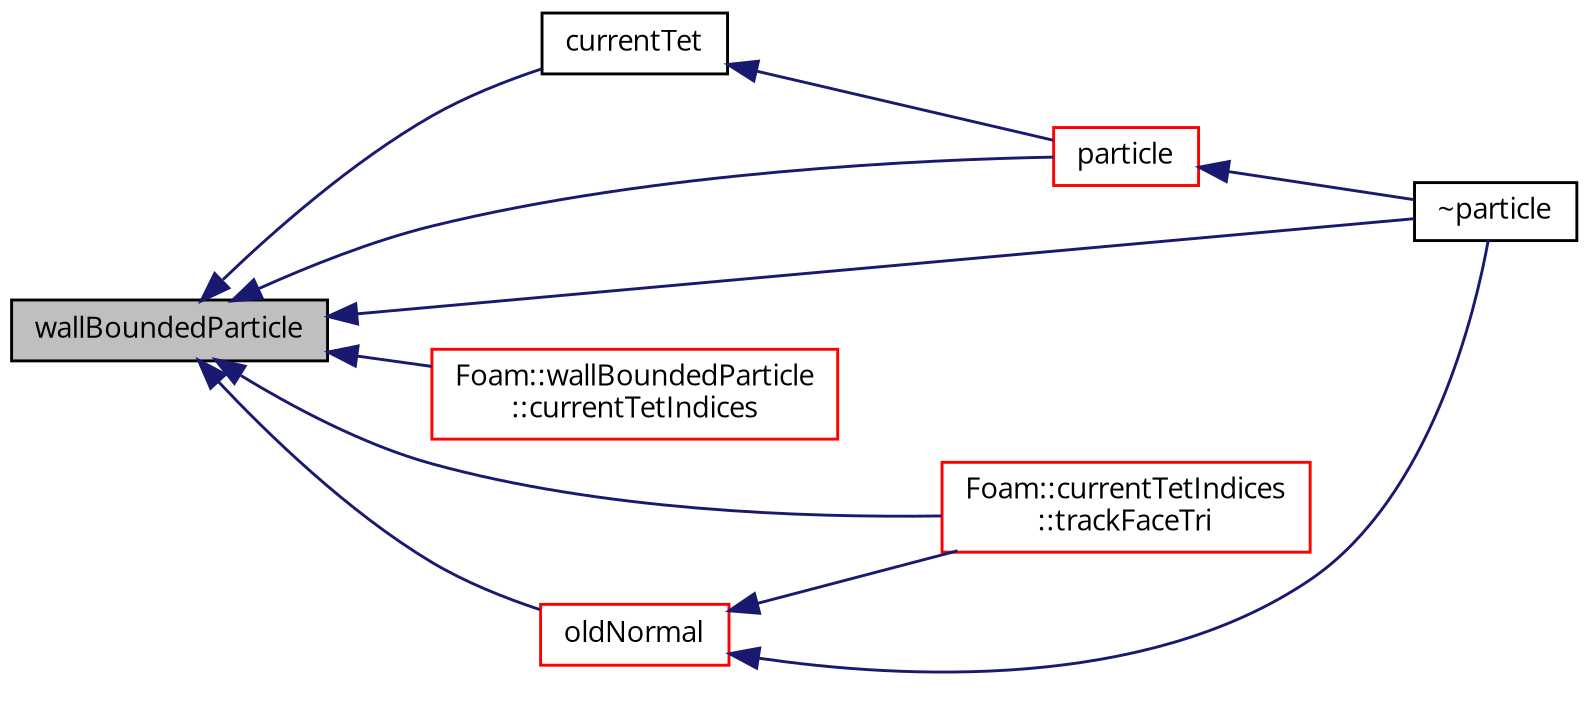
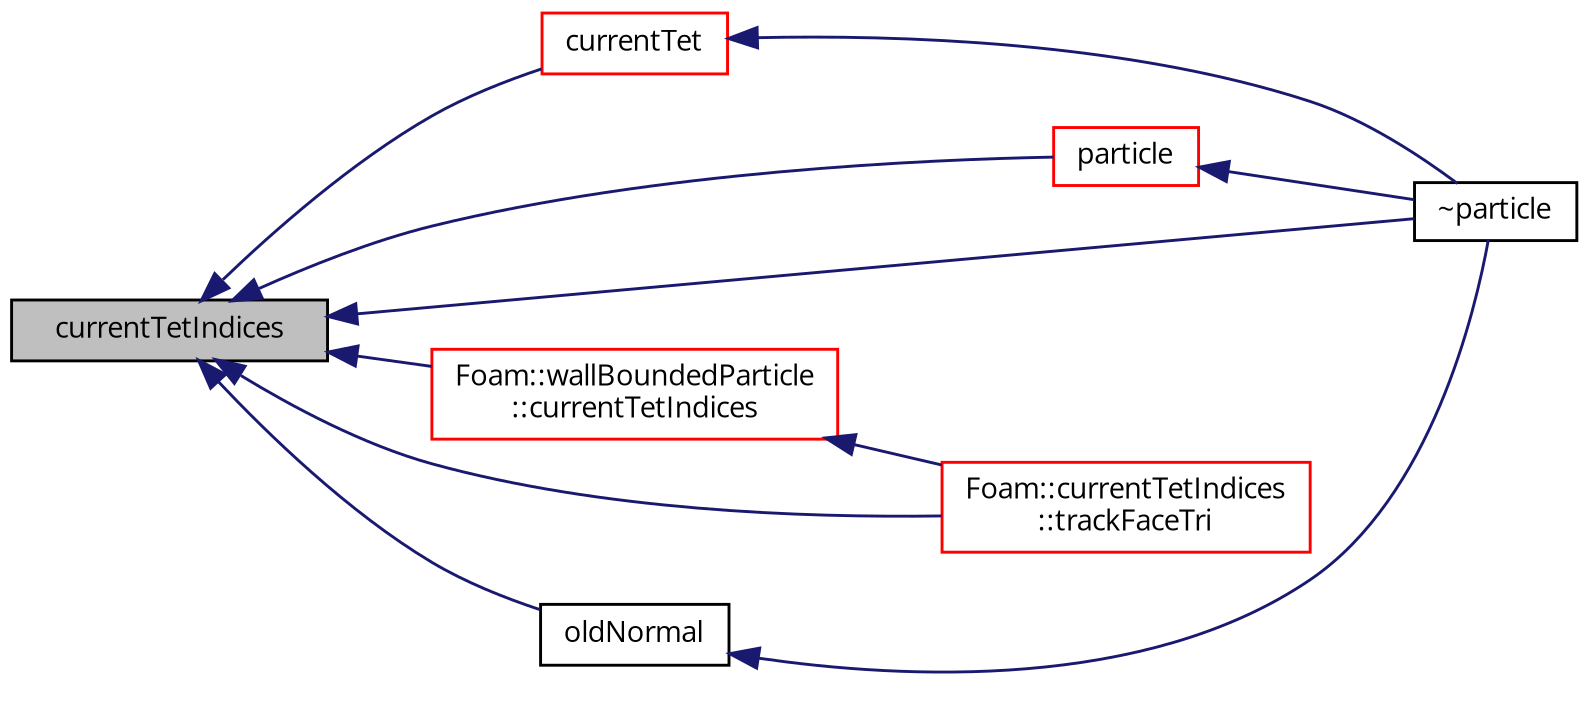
node "currentTet": color black -> red
edge "particle" -> "currentTet": now "~particle" -> "currentTet"
node "wallBoundedParticle": label "wallBoundedParticle" -> "currentTetIndices"
edge "Foam::currentTetIndices ::trackFaceTri" -> "oldNormal": now "Foam::currentTetIndices ::trackFaceTri" -> "Foam::wallBoundedParticle ::currentTetIndices"
node "oldNormal": color red -> black
